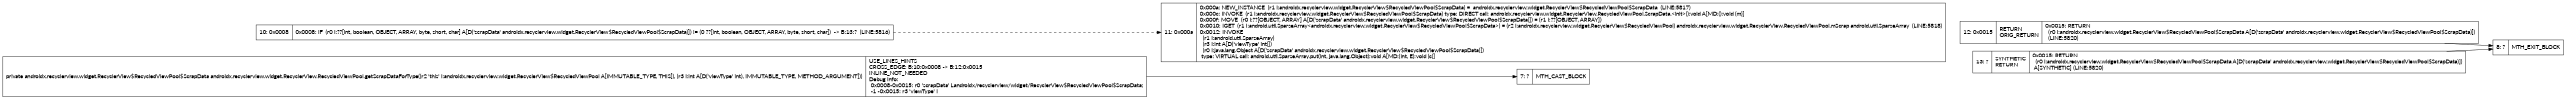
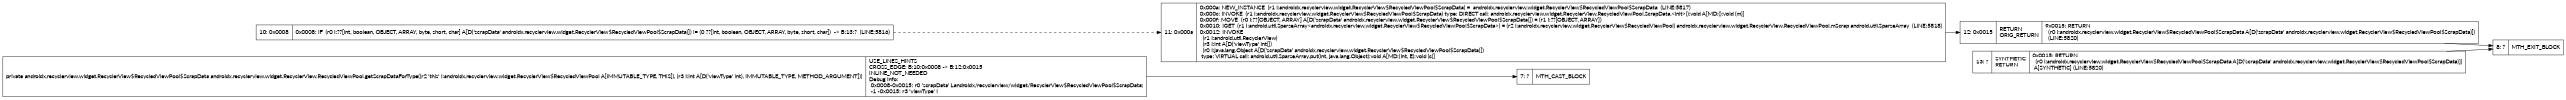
node "12: 0x0015": text "0x0015: RETURN" -> "9x0015: RETURN"
edge "11: 0x000a" -> "12: 0x0015": added
node "11: 0x000a": text "(r1 I:android.util.SparseArray)" -> "(r1 I:android.util.RecyclerView)"
